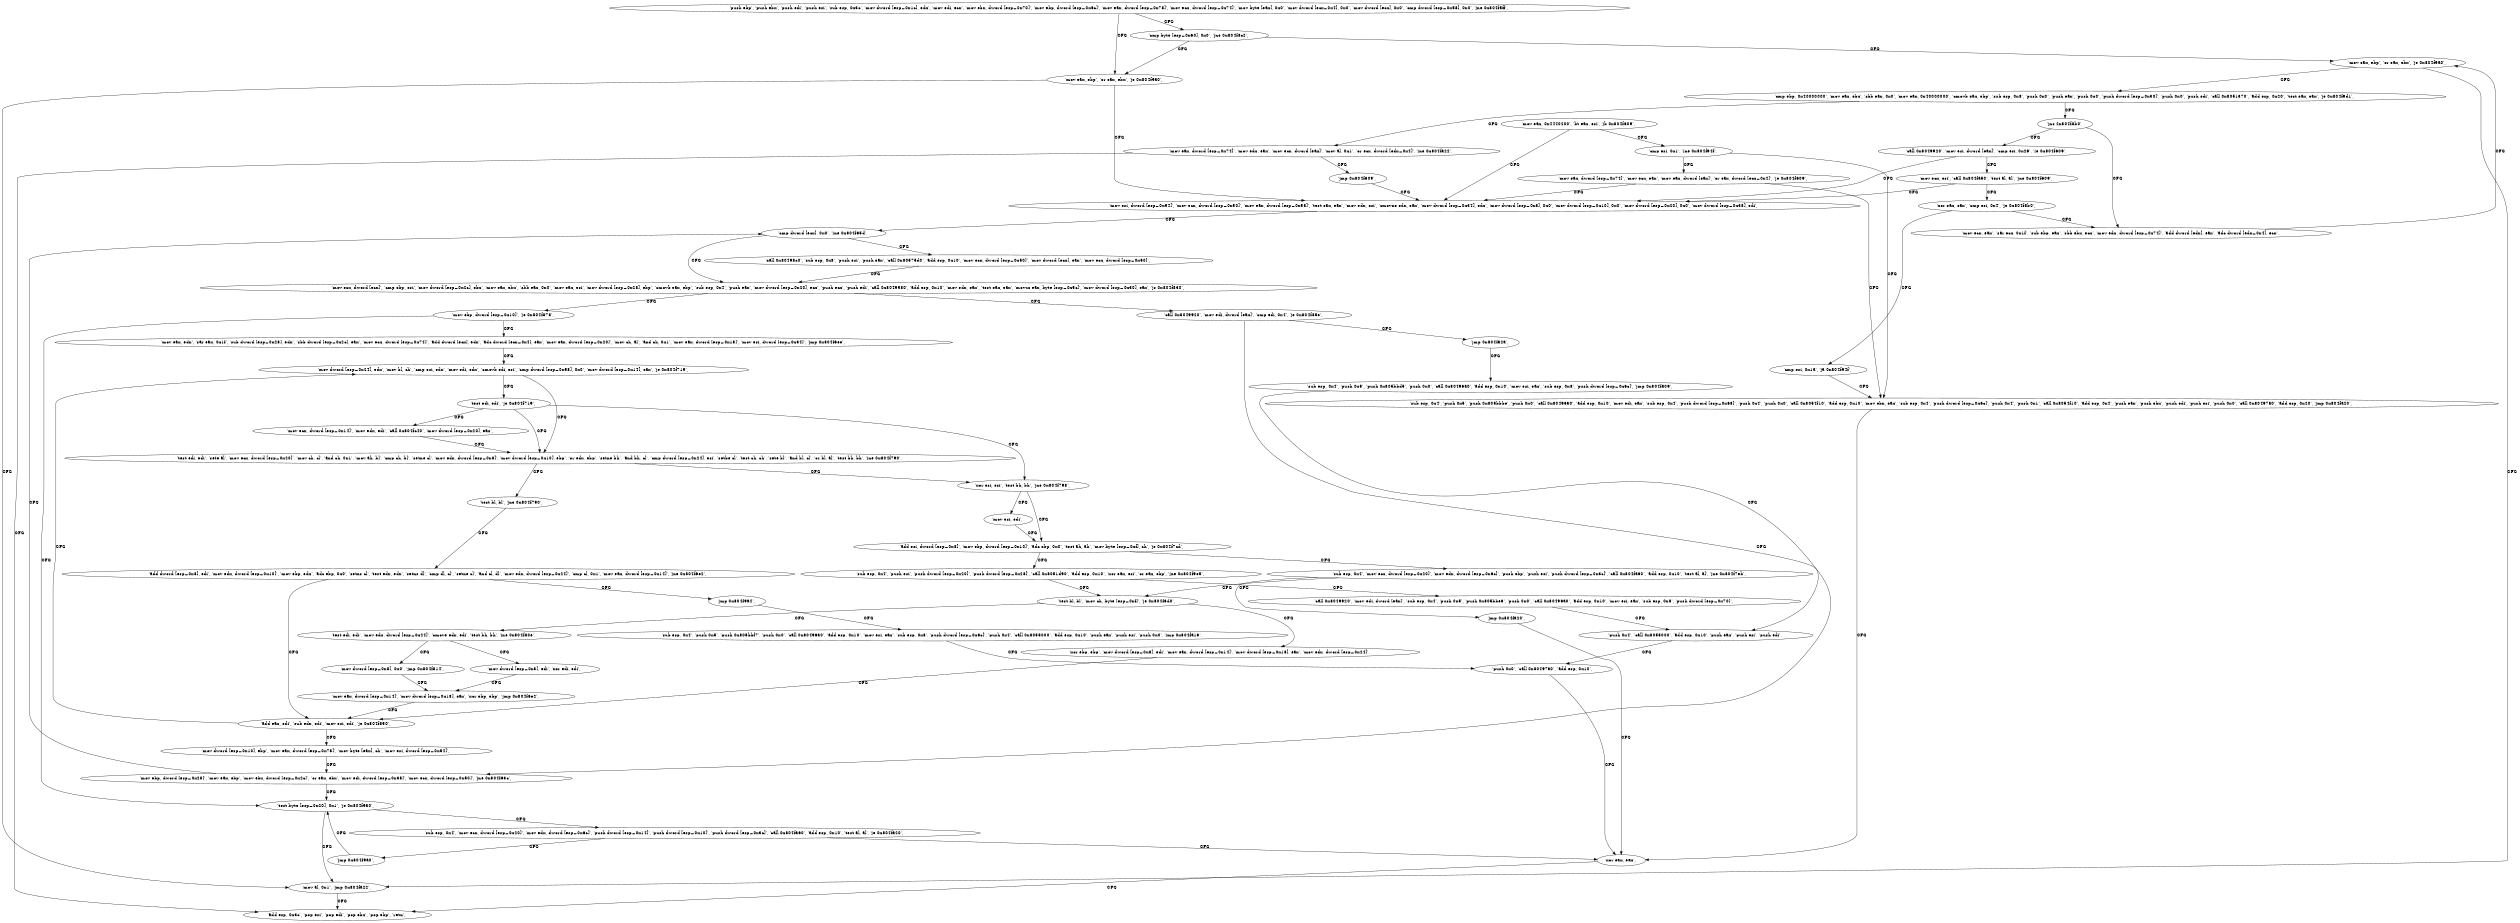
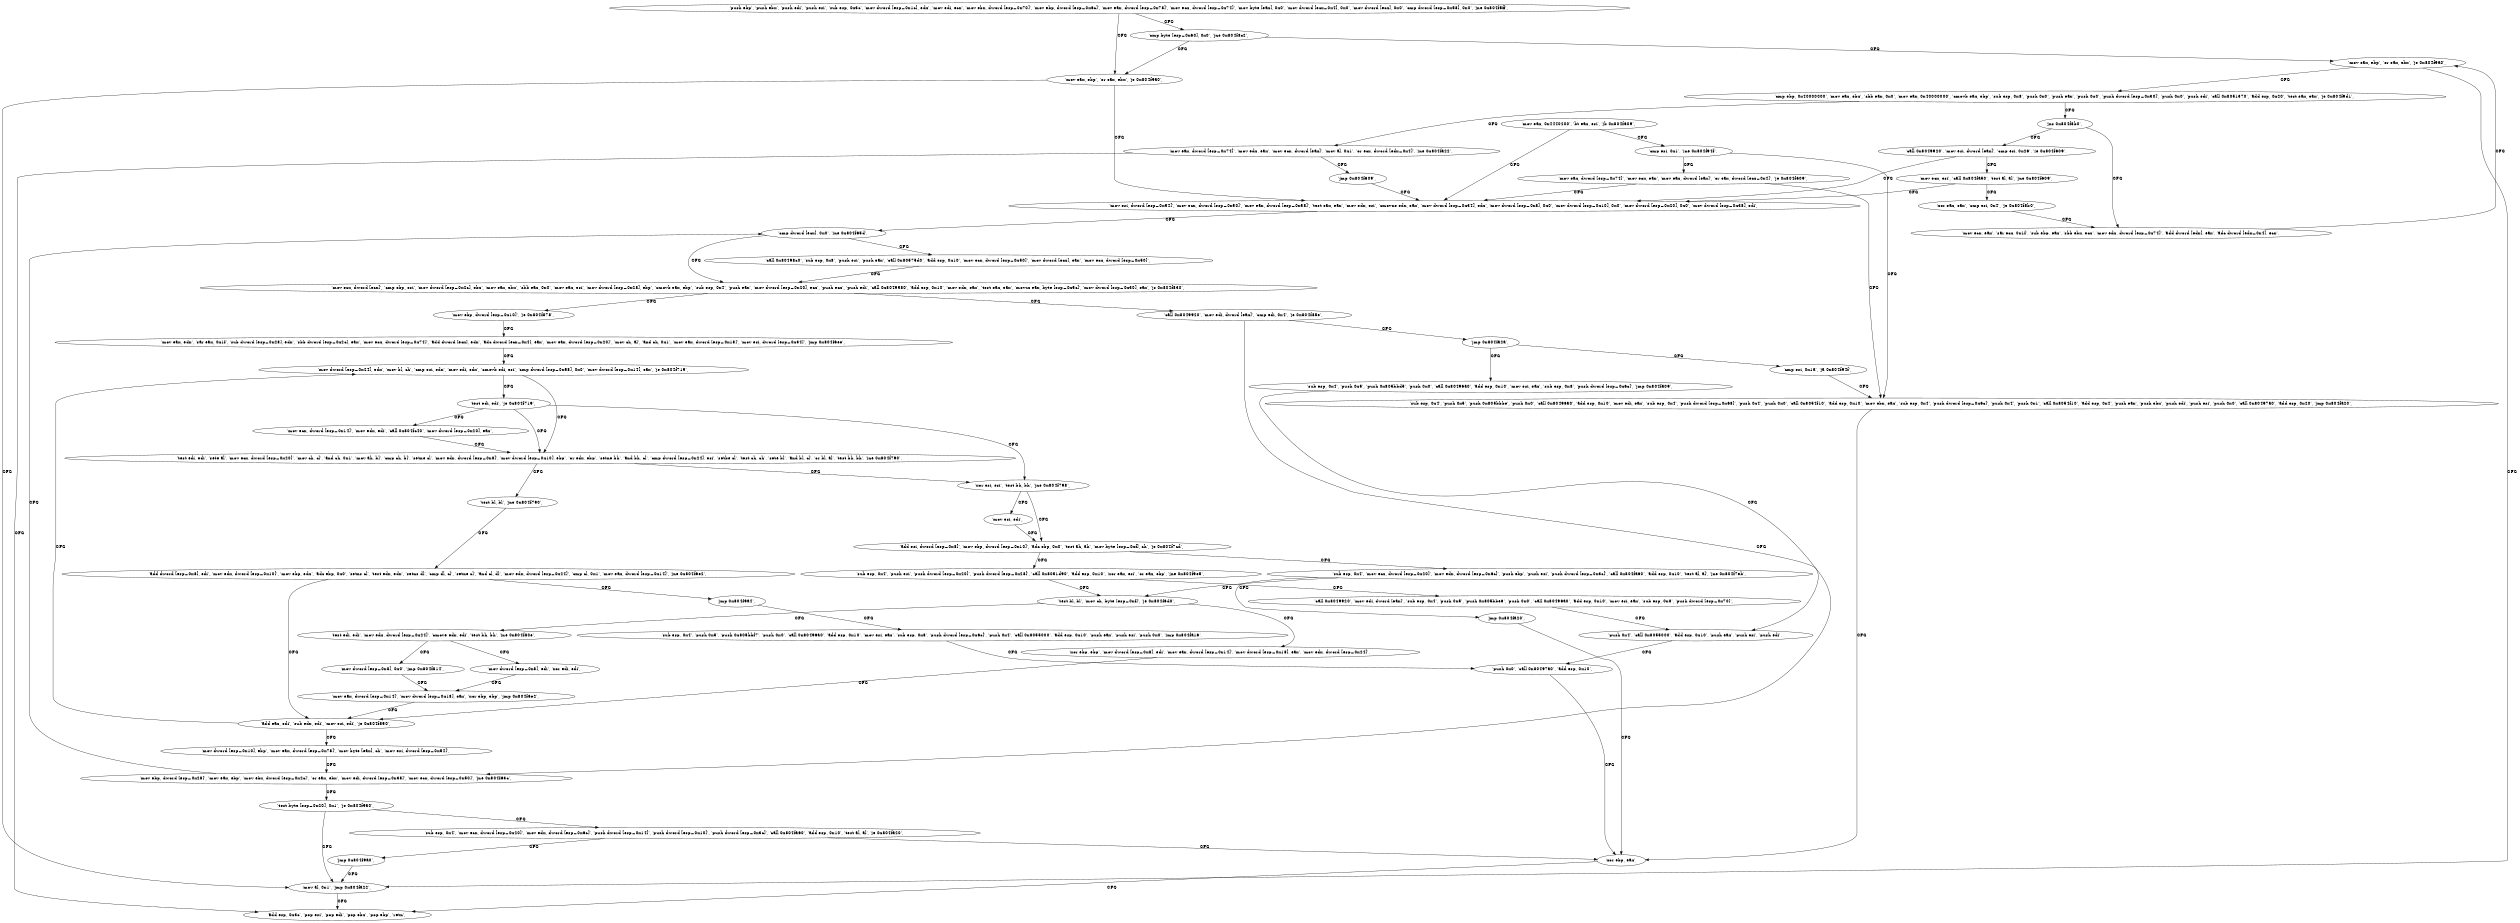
node "'jns 2x804f8b0',": label "'jns 2x804f8b0'," -> "'jns 0x804f8b0',"
edge "'xor eax, eax', 'cmp esi, 0x4', 'je 0x804f8b0'," -> "'cmp esi, 0x1a', 'ja 0x804f94f',": now "'jmp 0x804fa2a'," -> "'cmp esi, 0x1a', 'ja 0x804f94f',"
edge "'mov ebp, dword [esp+0x10]', 'je 0x804f878'," -> "'test byte [esp+0x20], 0x1', 'je 0x804f9a0',": removed, label "CFG"
edge "'jmp 0x804f9a0'," -> "'test byte [esp+0x20], 0x1', 'je 0x804f9a0',": now "'jmp 0x804f9a0'," -> "'mov al, 0x1', 'jmp 0x804fa22',"
node "'xor eax, eax',": label "'xor eax, eax'," -> "'xor ebp, eax',"
